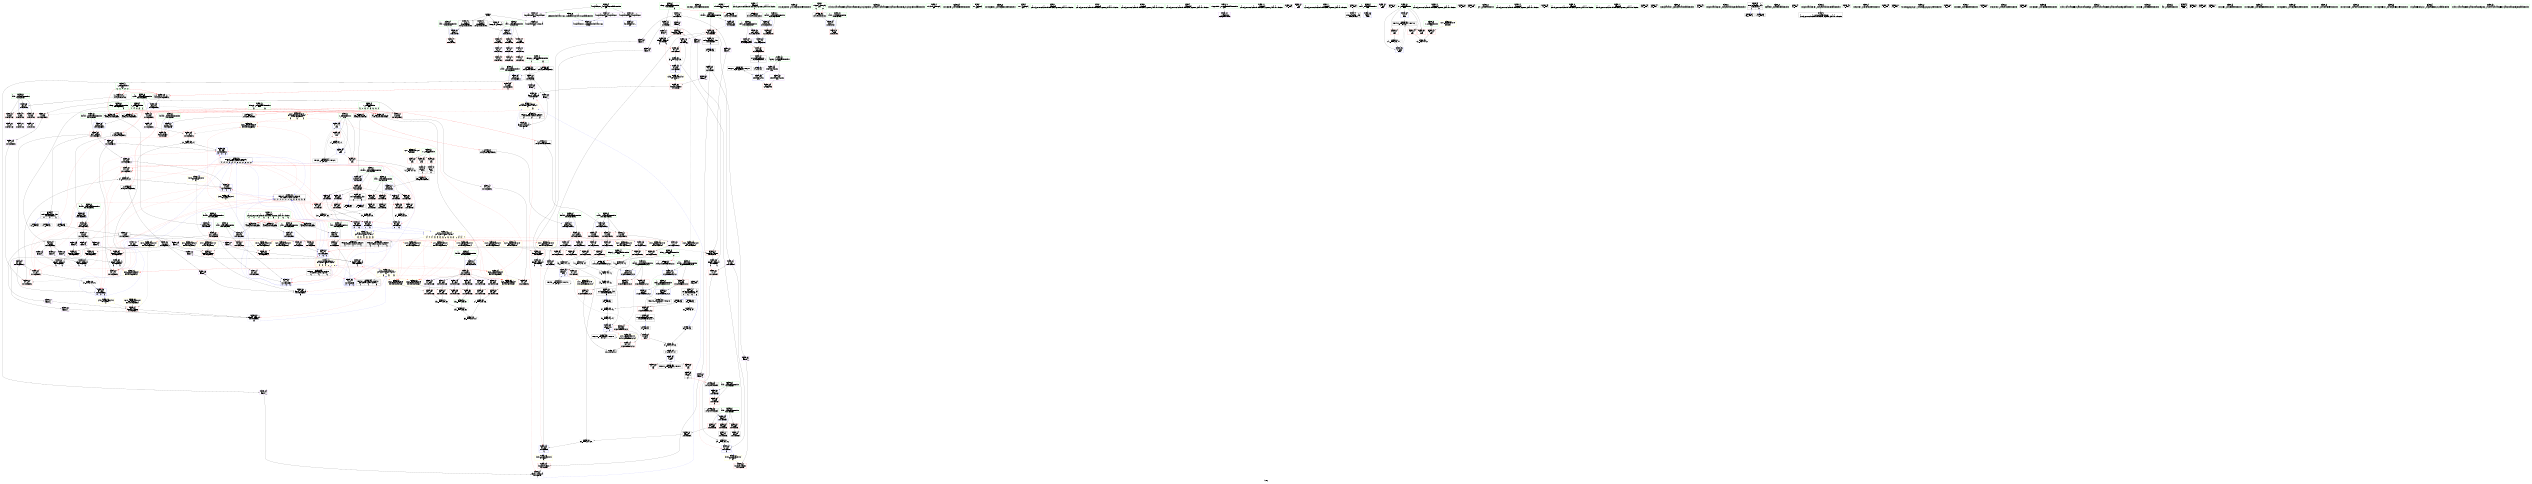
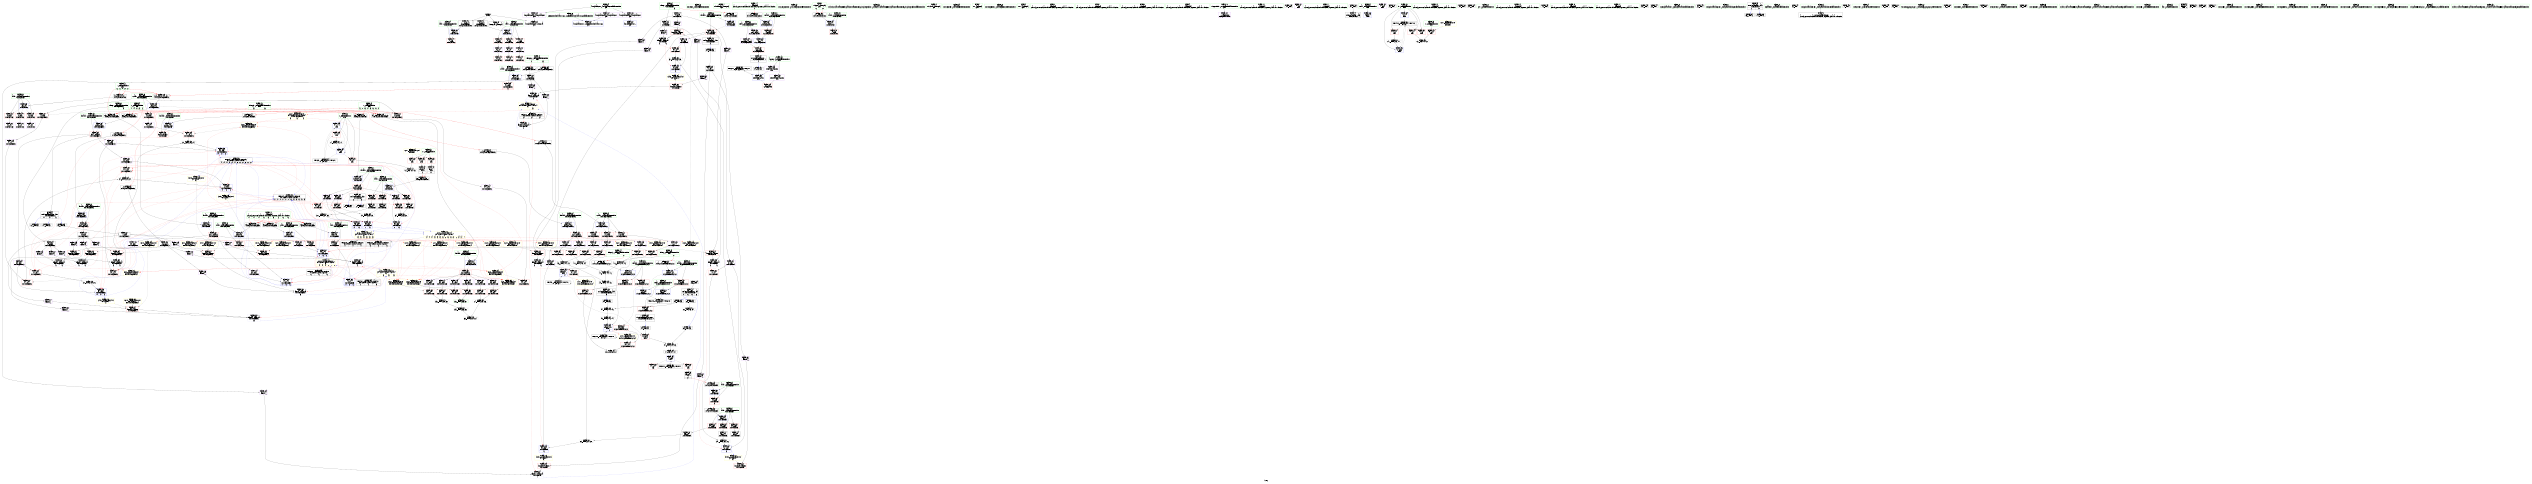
node "NodeID: 282": text "ZrsRSiR" -> "Glob"
node "NodeID: 186": text "_ZN4memcpy" -> "_ZN4vectmLEd"
node "NodeID: 842": text "1st arg _ZN4vect3dotERKS_" -> "1st cmp _ZN4vect3dotERKS_"
